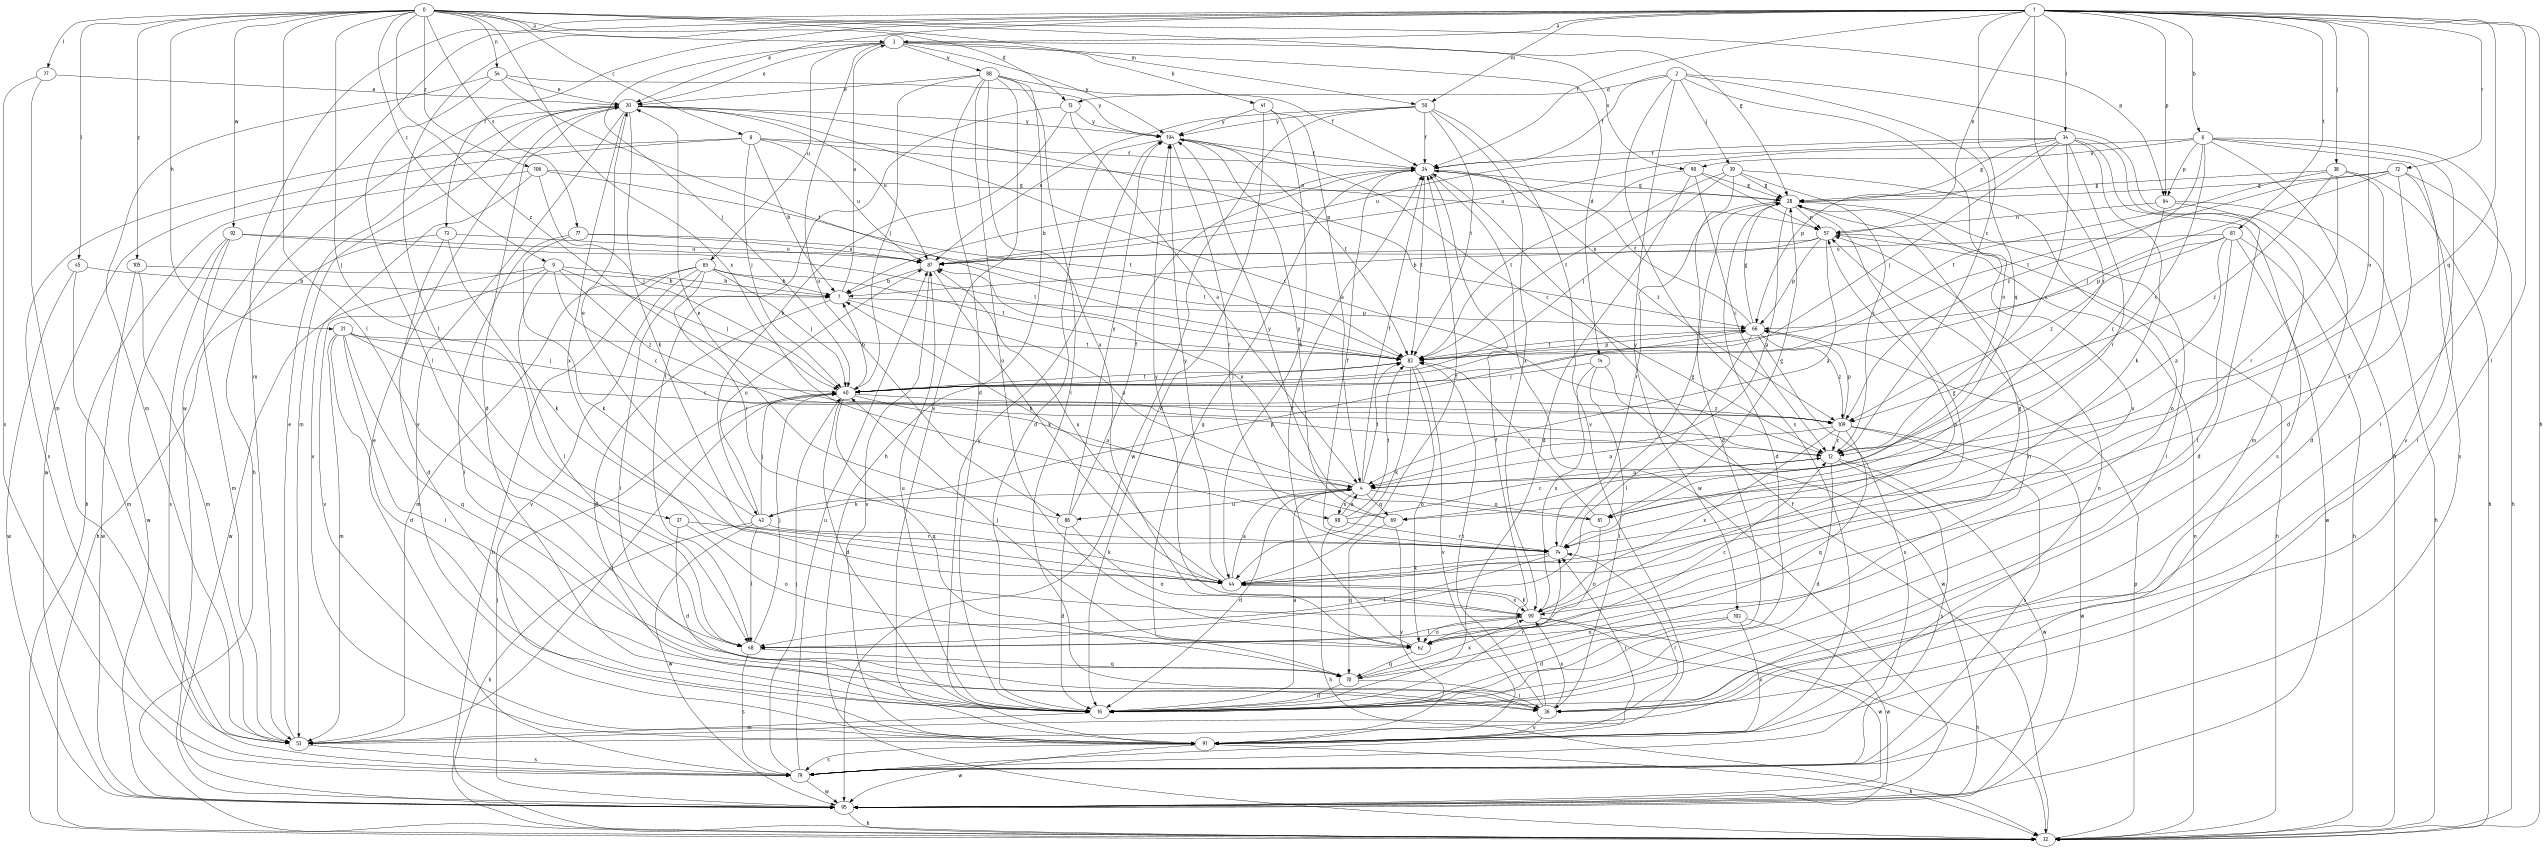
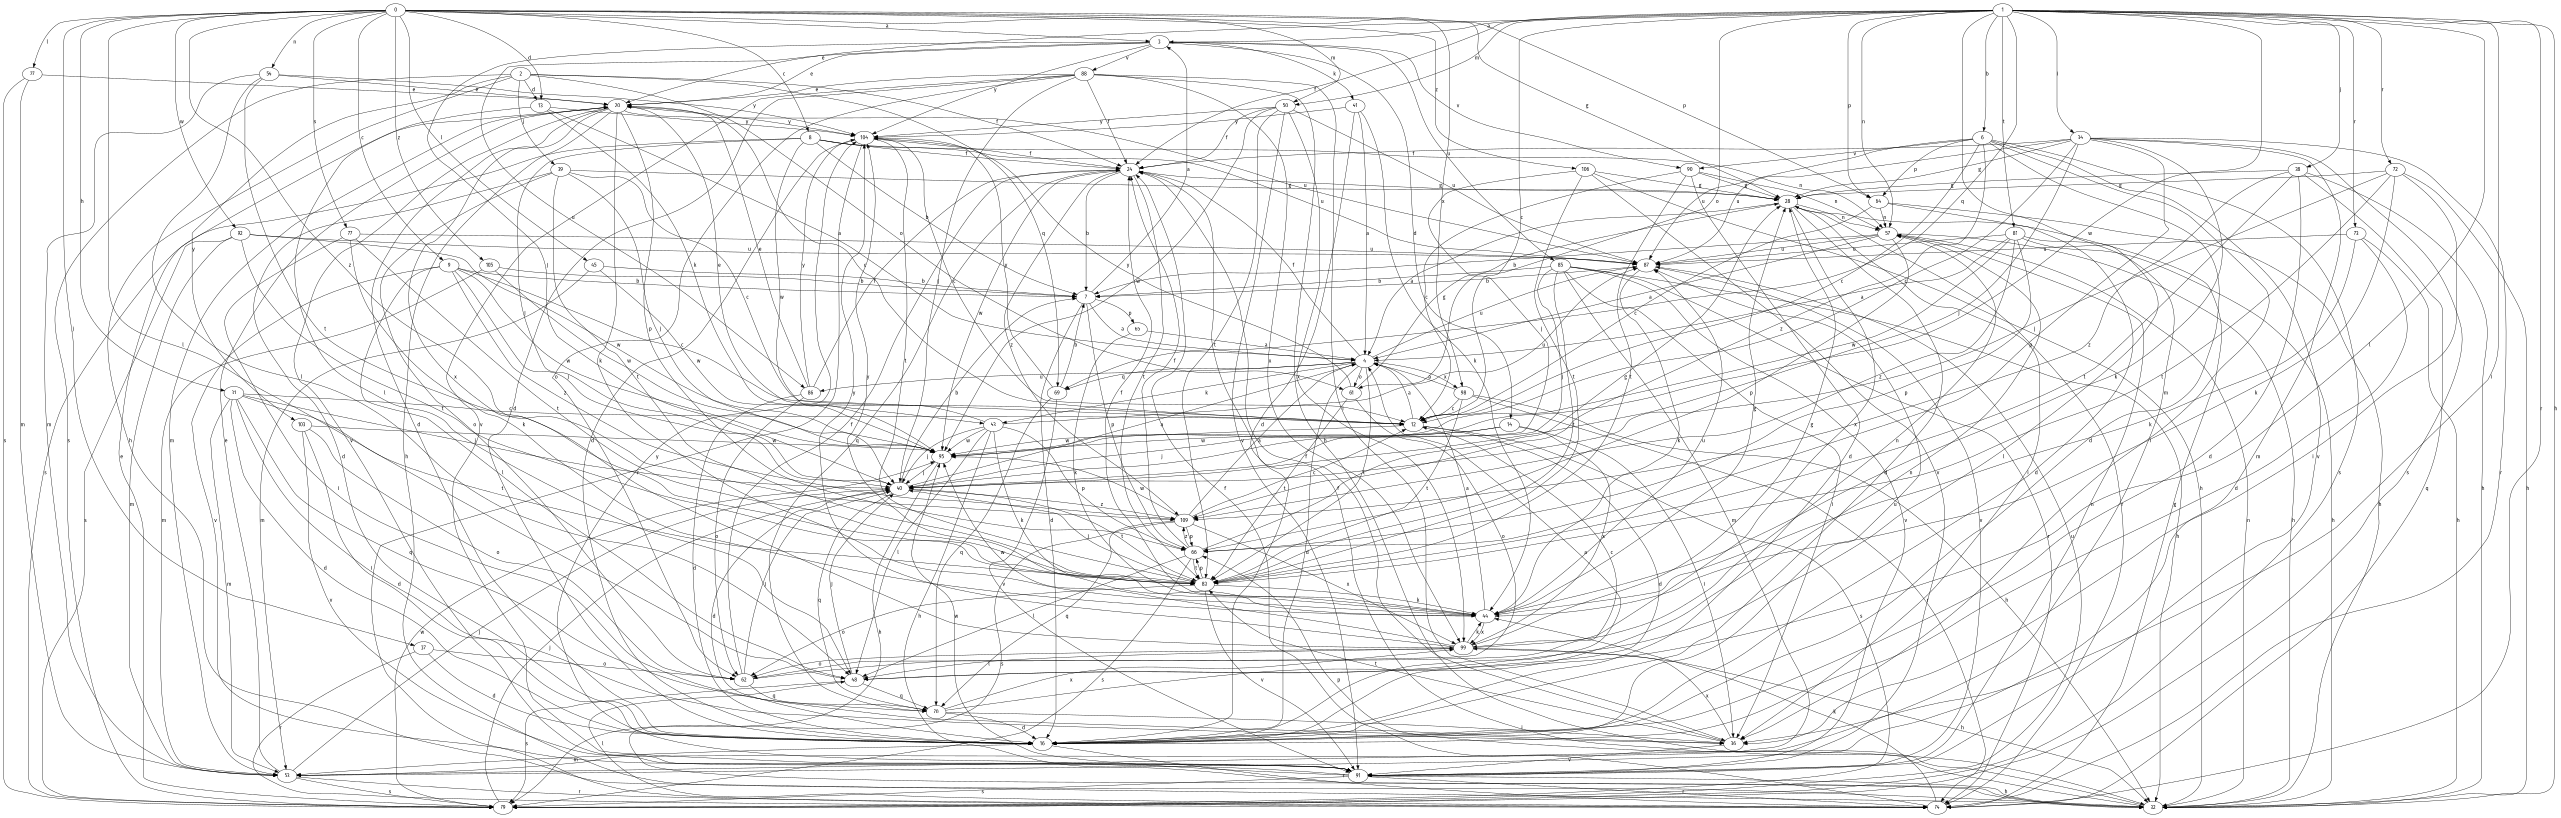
node "65": added
edge "38" -> "74": label "r" -> "q"
